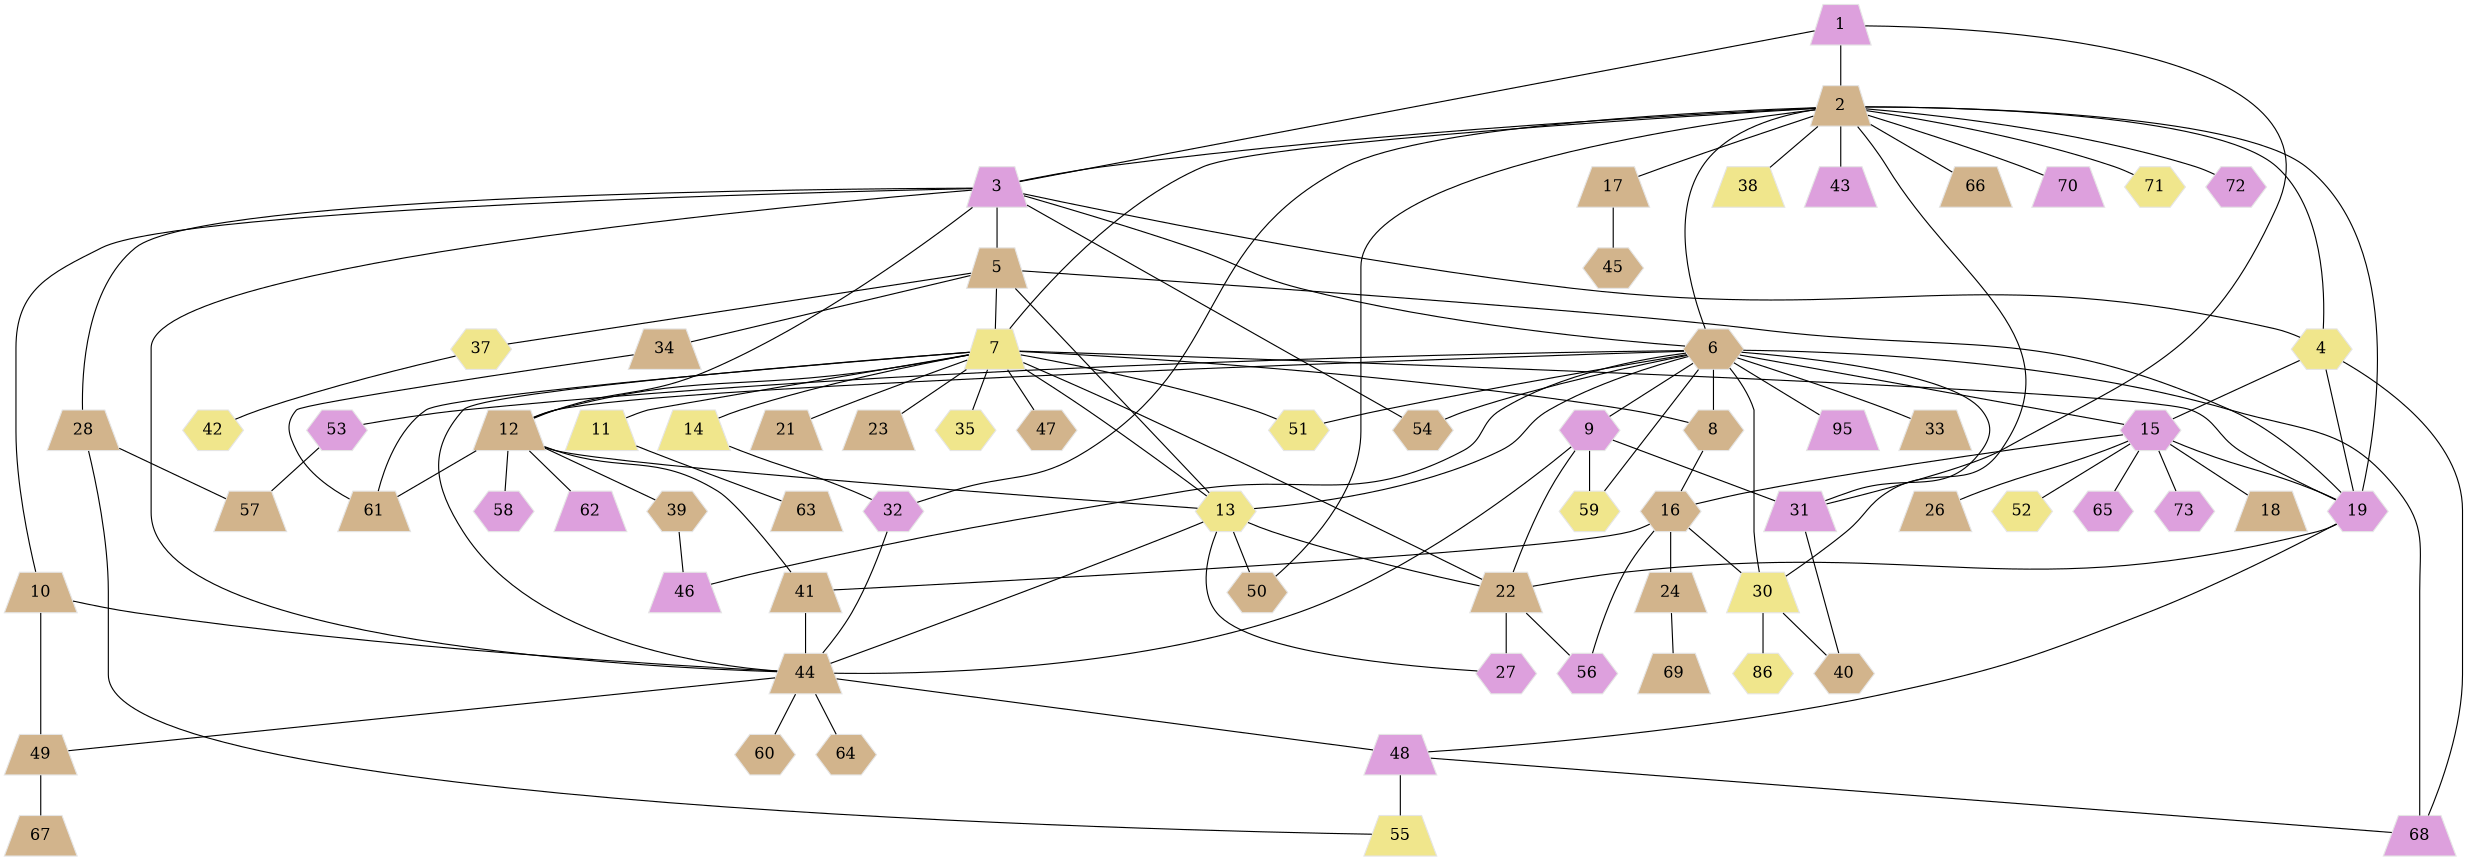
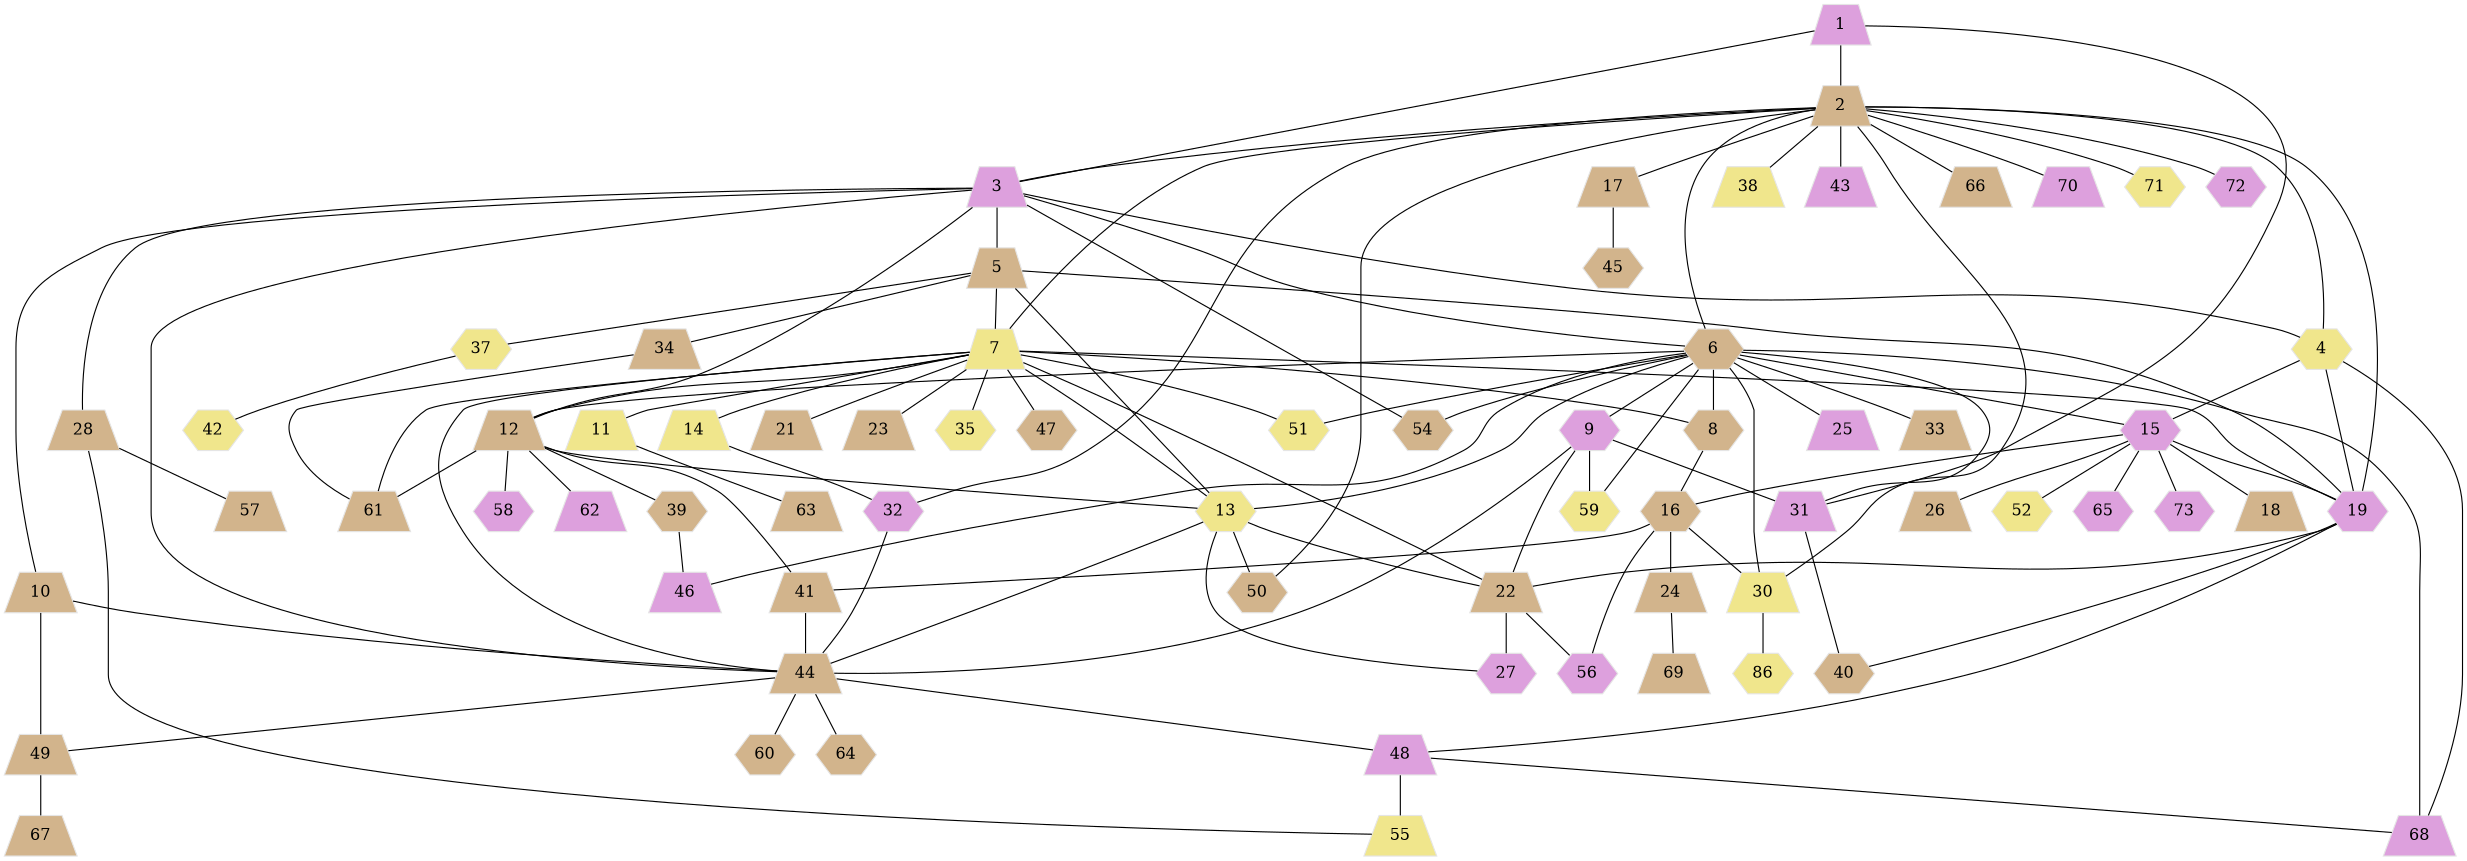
node "53": removed
node "95": label "95" -> "25"
edge "30" -- "40": now "19" -- "40"
